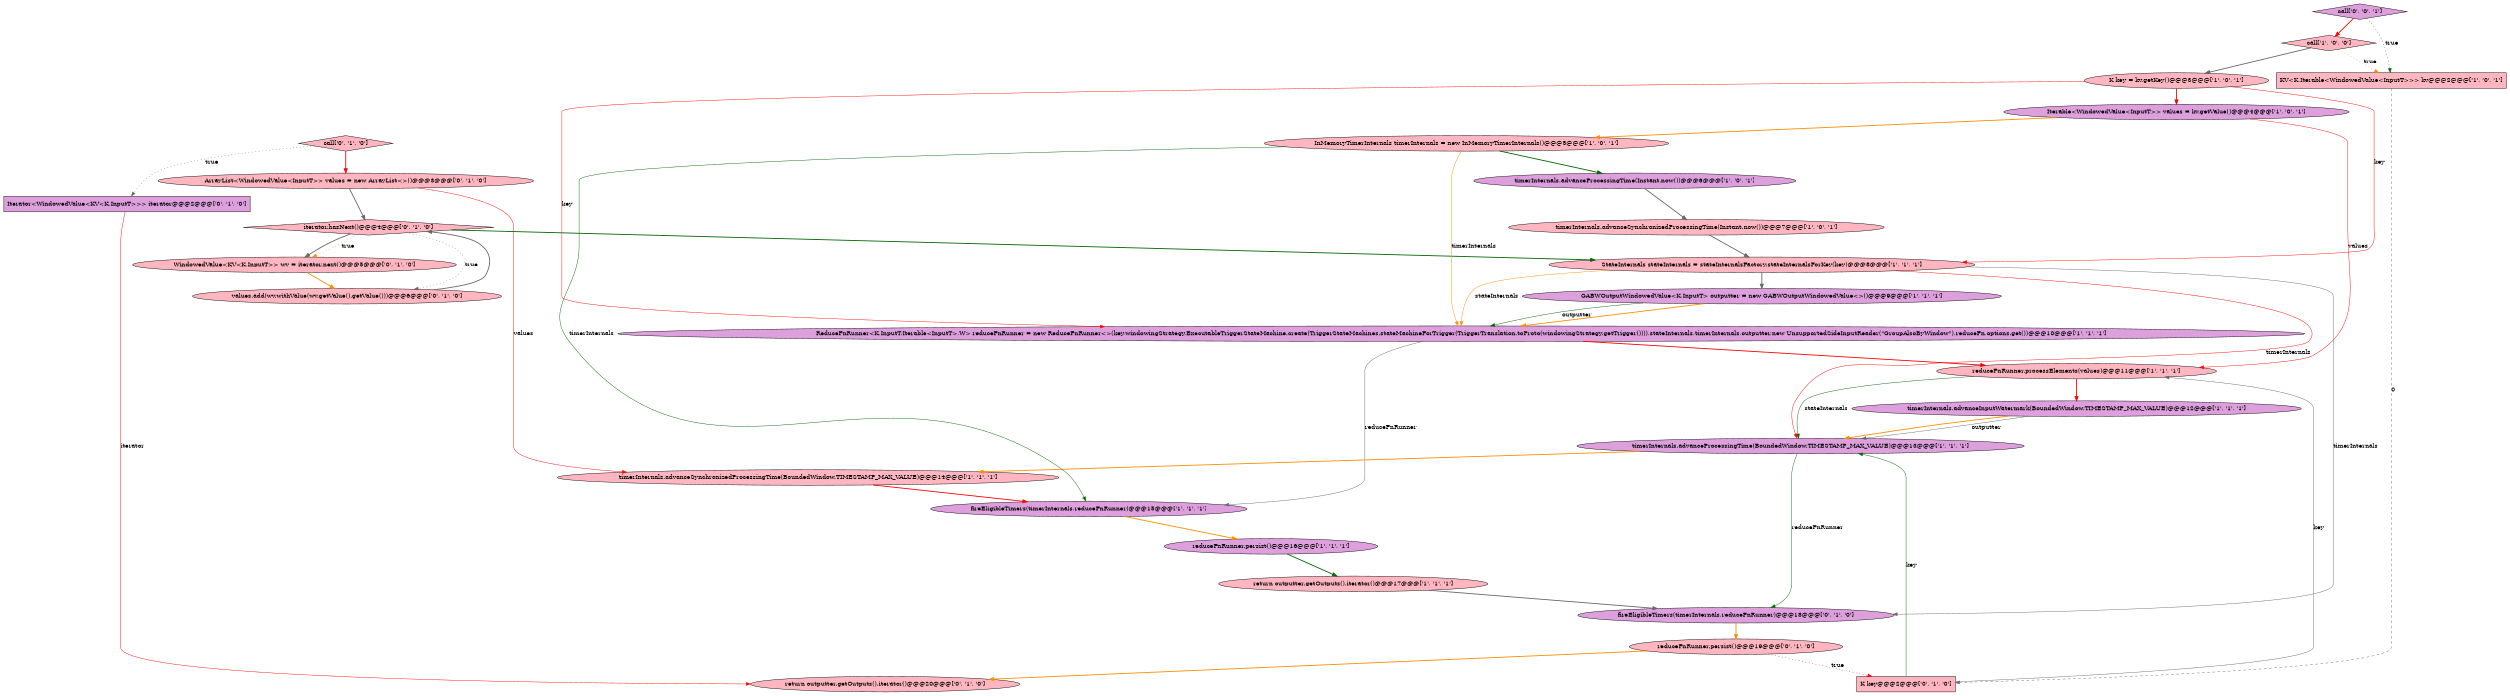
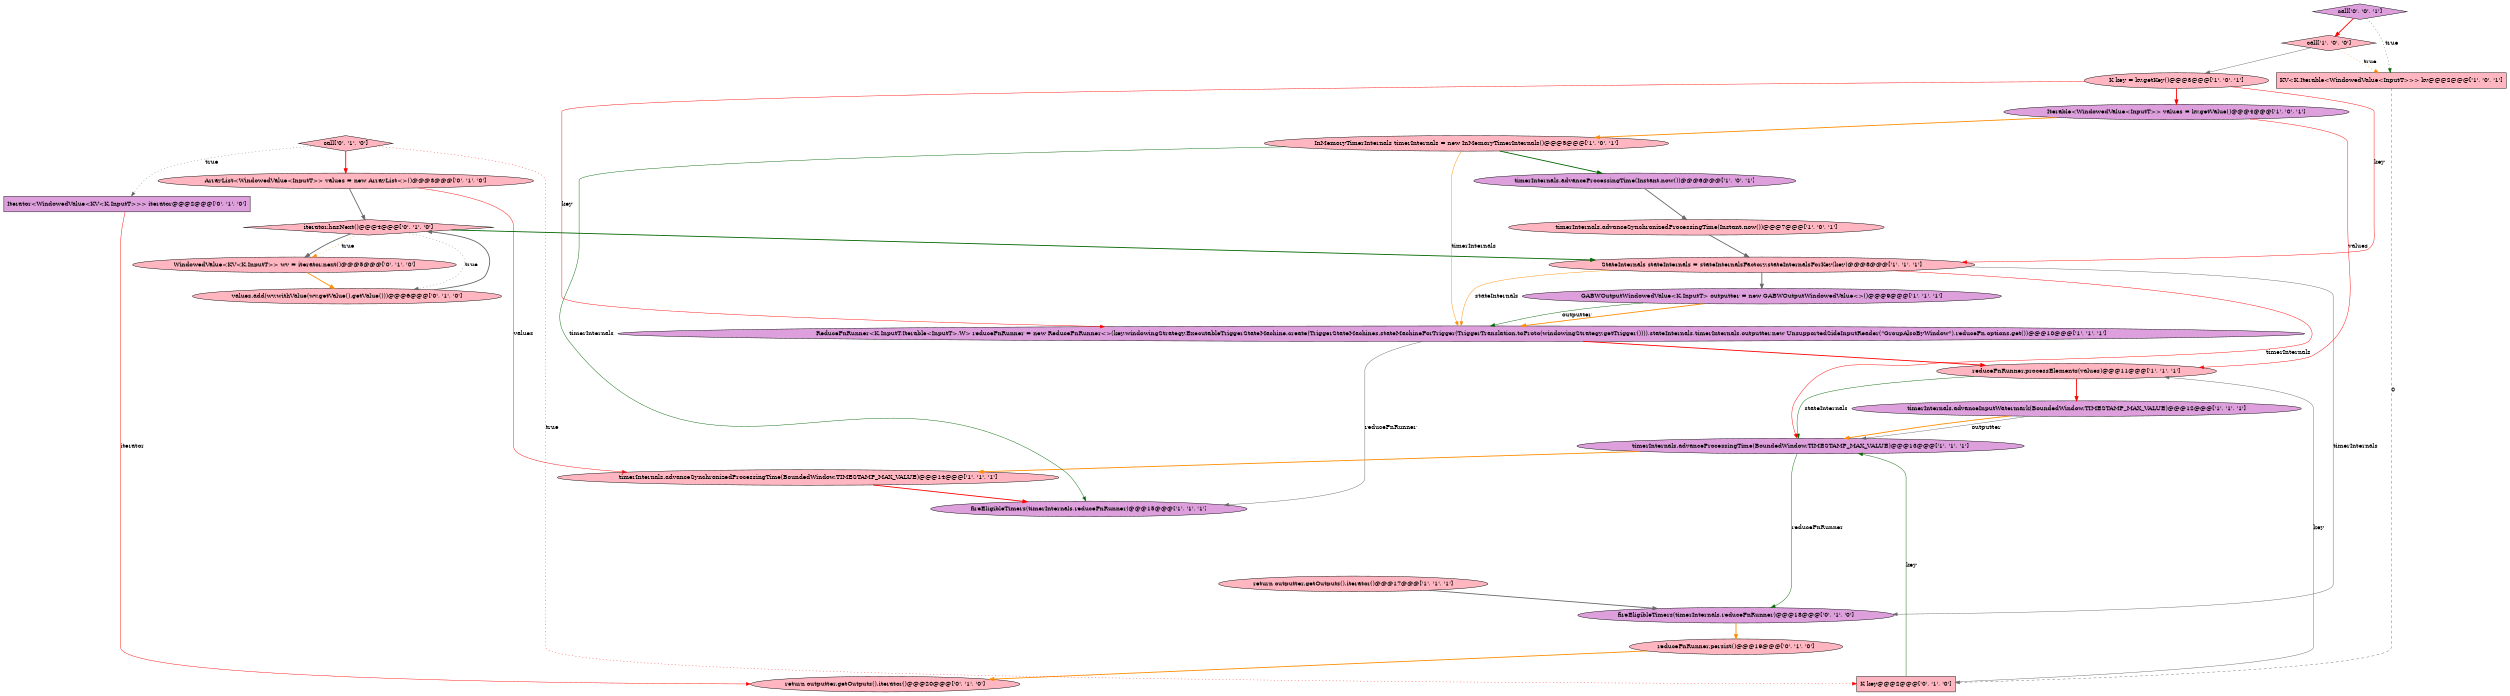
edge "call['1', '0', '0']" -> "K key = kv.getKey()@@@3@@@['1', '0', '1']": style bold -> solid
node "reduceFnRunner.persist()@@@16@@@['1', '1', '1']": removed
edge "reduceFnRunner.persist()@@@19@@@['0', '1', '0']" -> "K key@@@2@@@['0', '1', '0']": now "call['0', '1', '0']" -> "K key@@@2@@@['0', '1', '0']"
